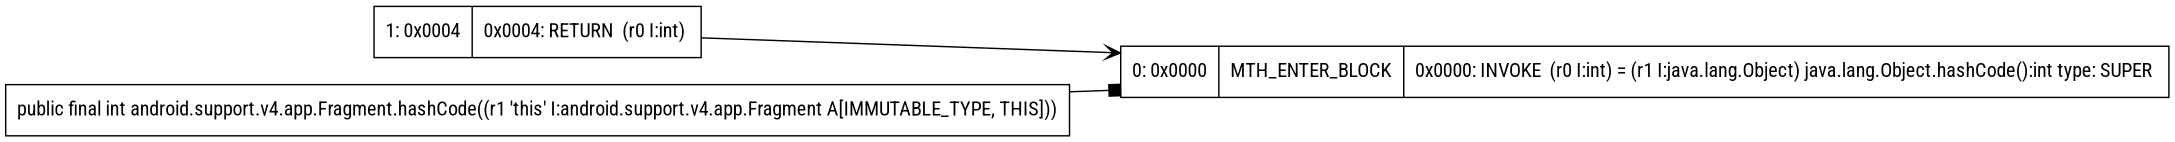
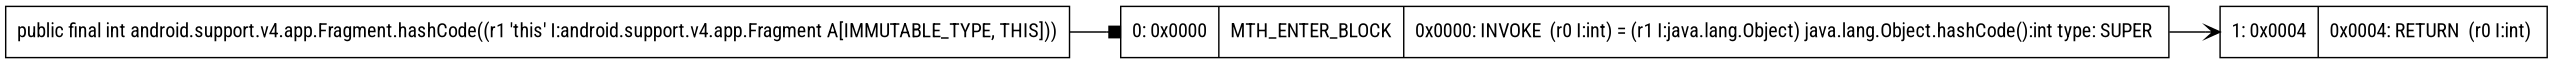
edge "1: 0x0004" -> "0: 0x0000": reversed
